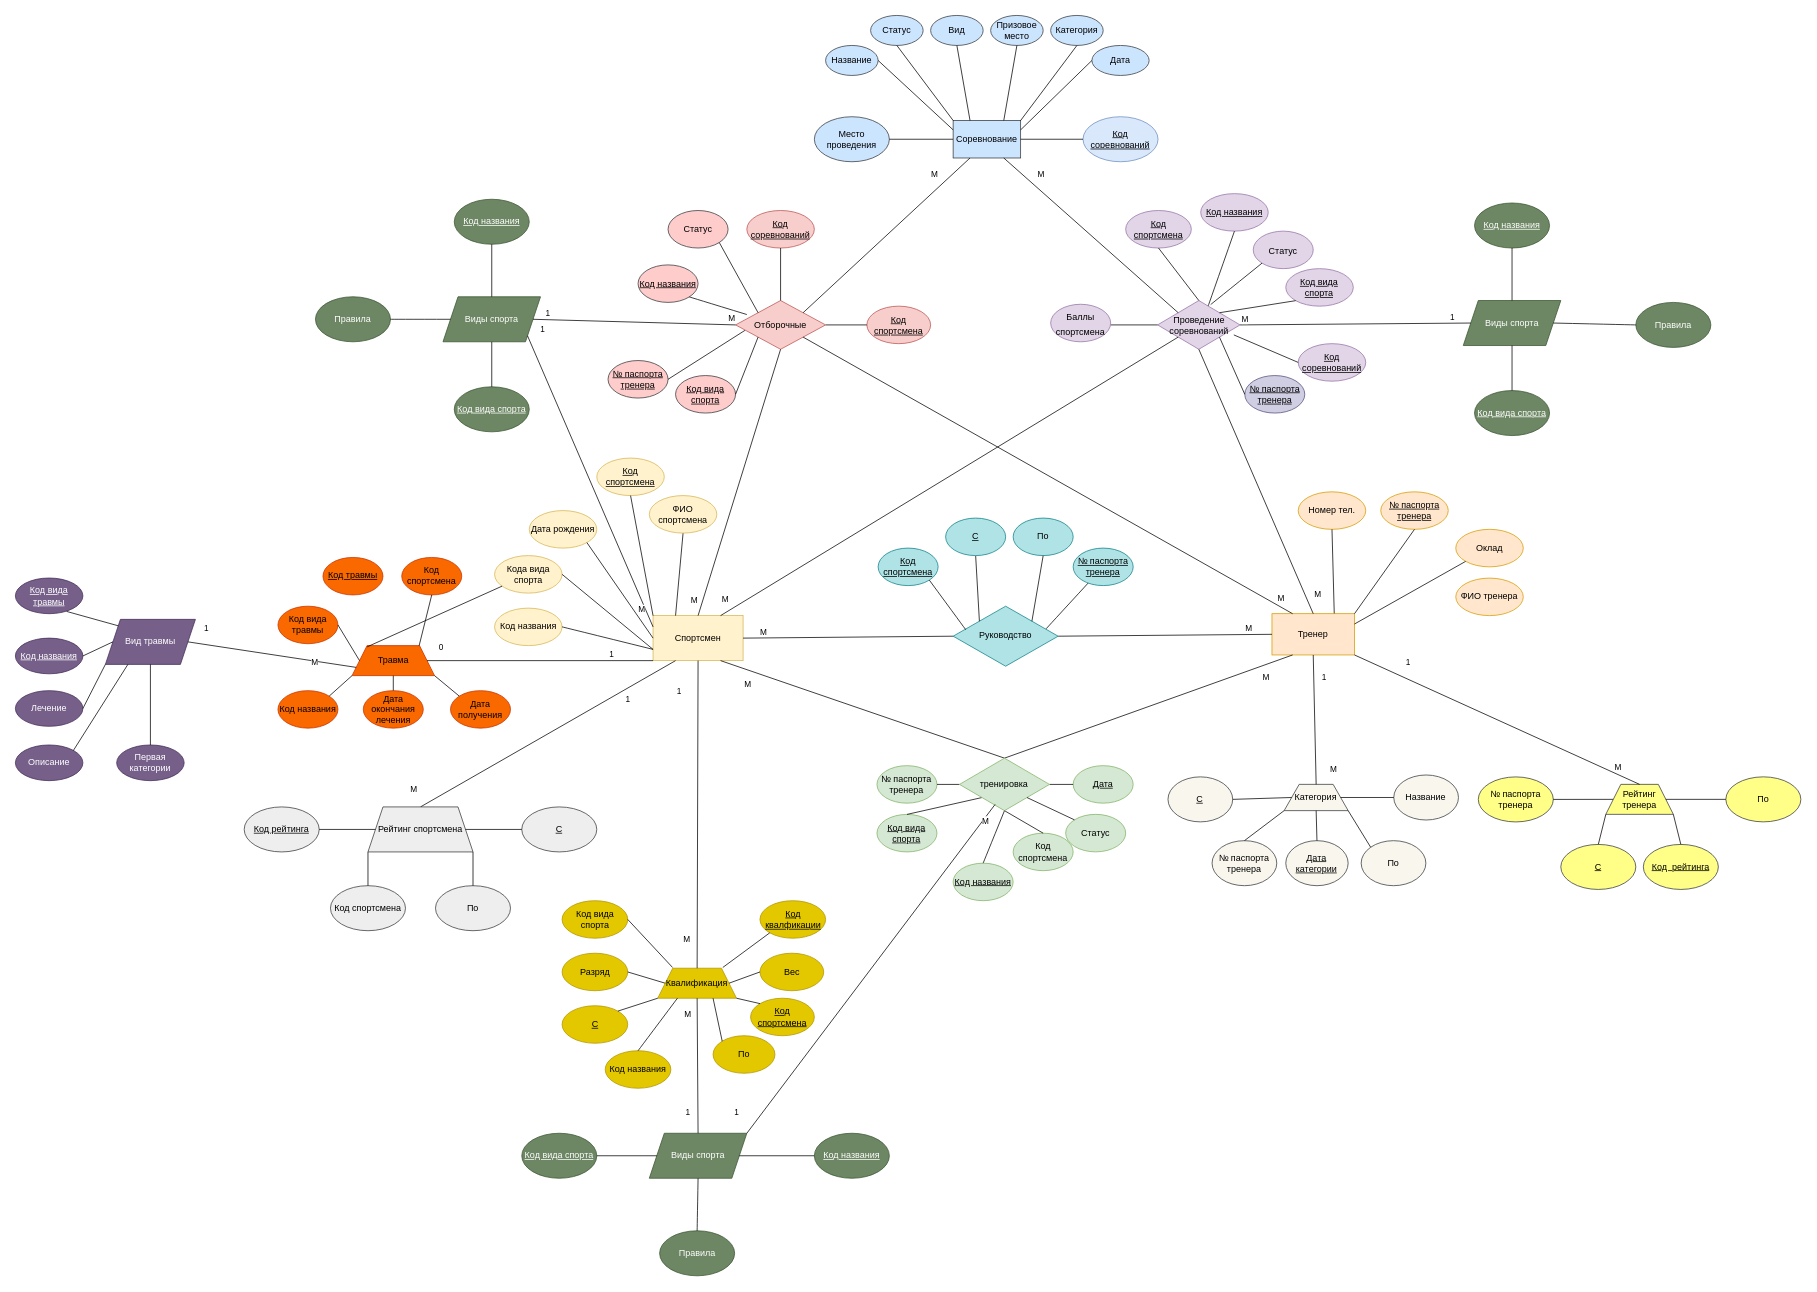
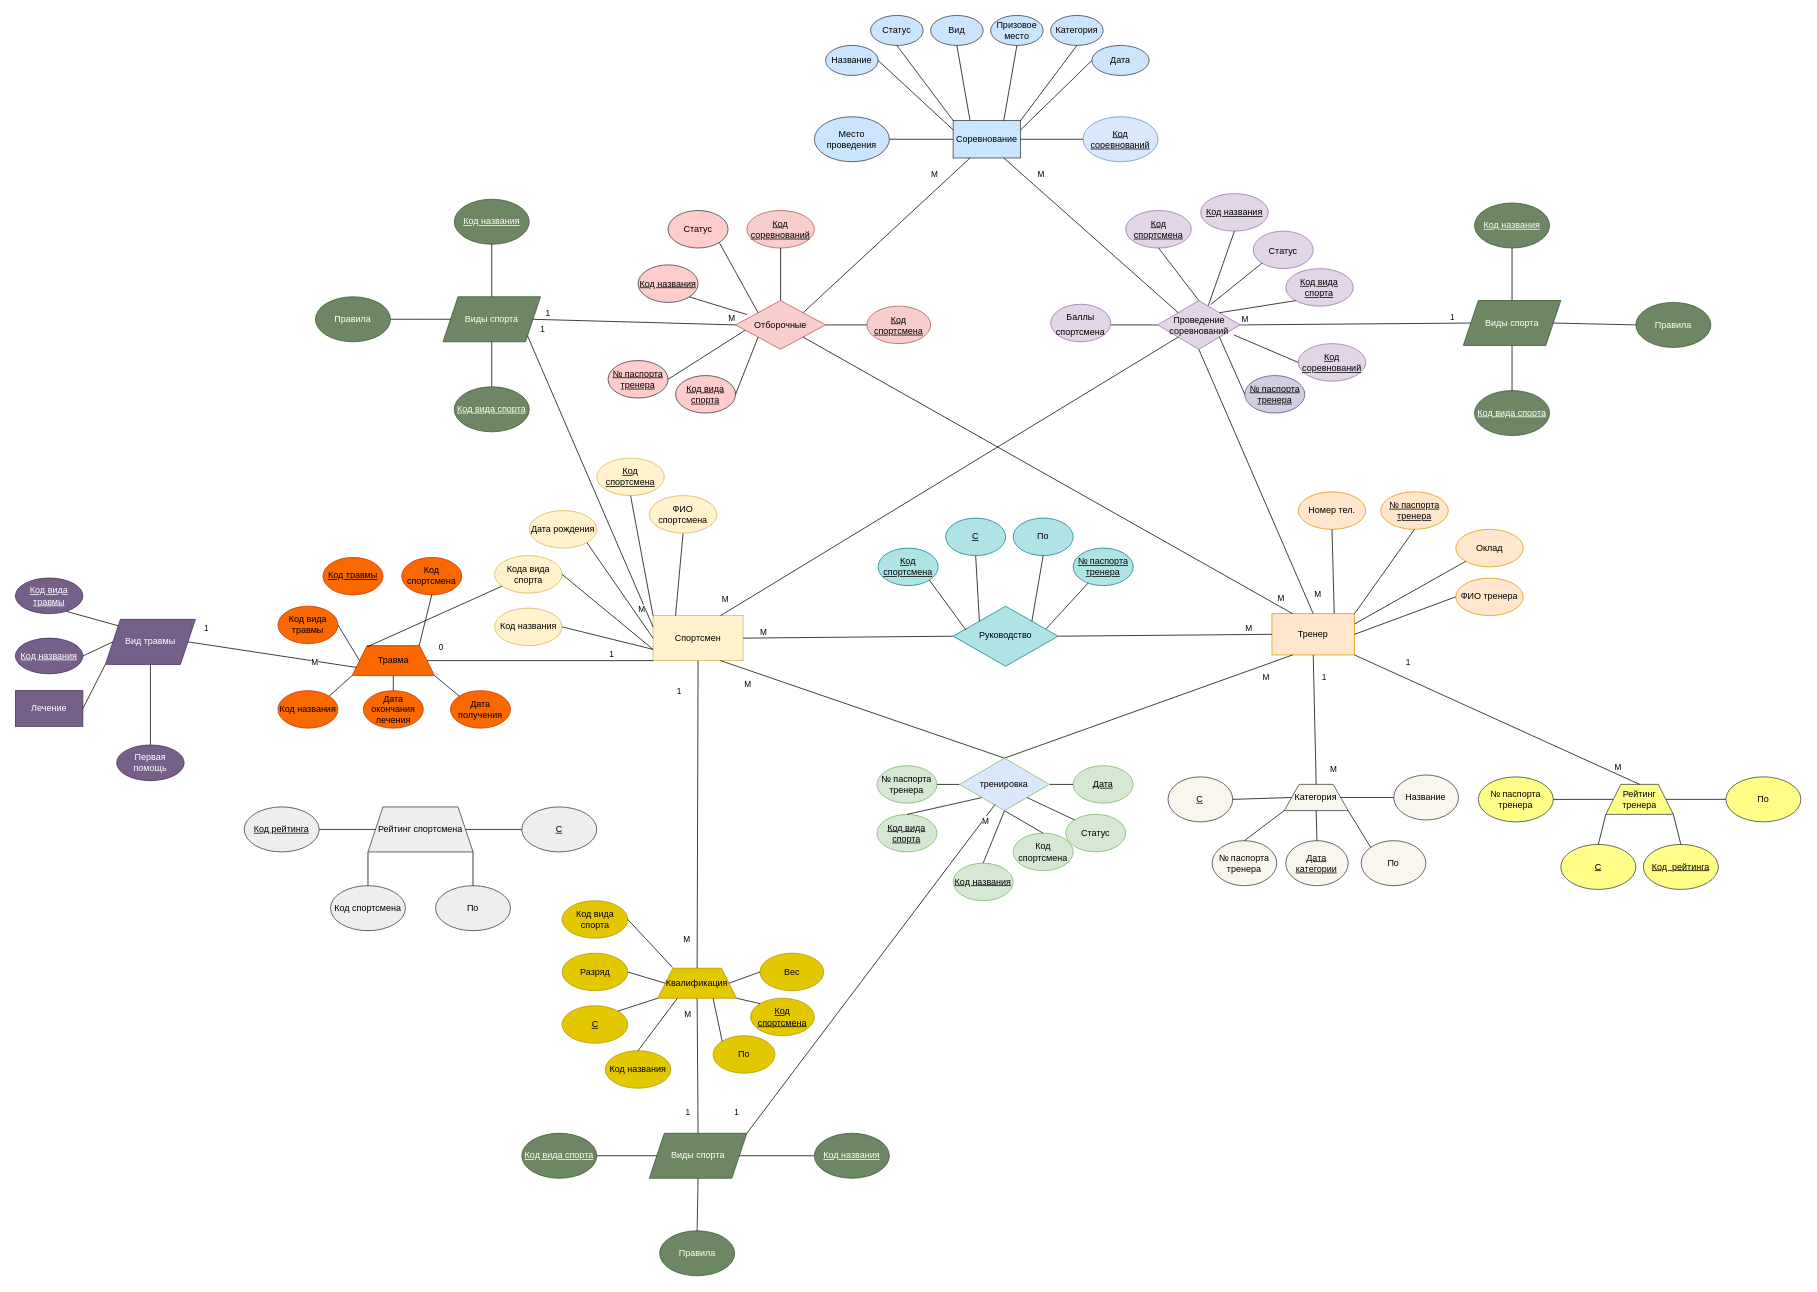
edge "Отборочные" -- "Спортсмен": removed, label "M"
edge "ФИО тренера" -- "Тренер": added
node "Лечение": shape ellipse -> rectangle
edge "Вид травмы" -- "Описание": removed
edge "Спортсмен" -- "Рейтинг спортсмена": removed, labels "1", "M"
node "Первая категории": label "Первая категории" -> "Первая помощь"
node "Описание": removed
node "тренировка": fillcolor #d5e8d4 -> #dae8fc
node "Код квалфикации": removed
edge "Код квалфикации" -- "Квалификация": removed
